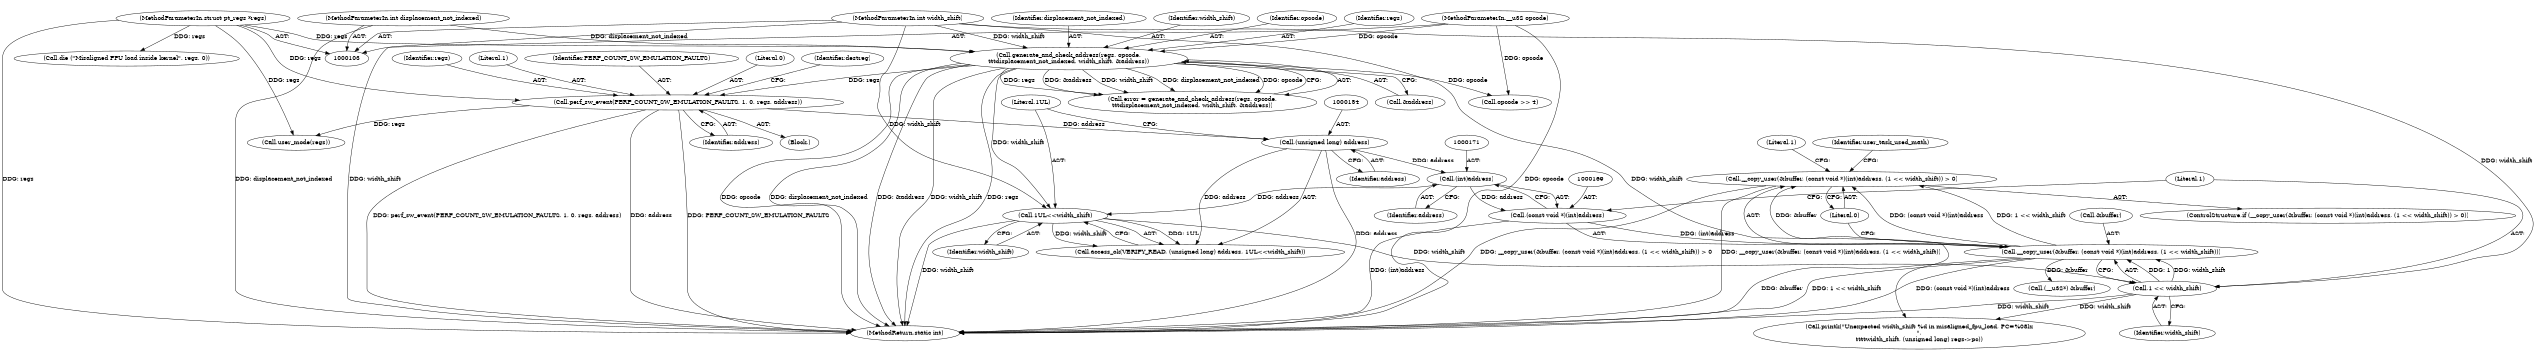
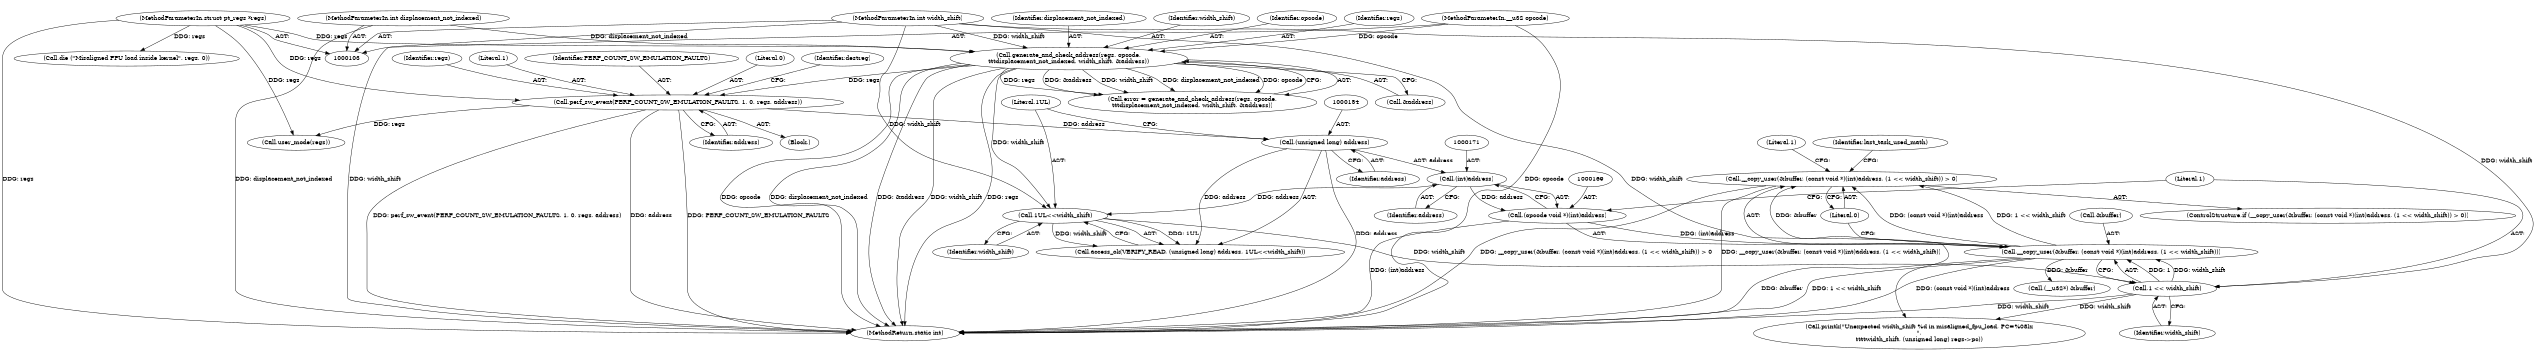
node "(Call,opcode >> 4)": removed
node "(Identifier,user_task_used_math)": label "(Identifier,user_task_used_math)" -> "(Identifier,last_task_used_math)"
edge "(Call,(unsigned long) address)" -> "(Call,(int)address)": label "DDG: address" -> "AST: address"
node "(Call,(const void *)(int)address)": label "(Call,(const void *)(int)address)" -> "(Call,(opcode void *)(int)address)"
edge "(Call,1UL<<width_shift)" -> "(MethodReturn,static int)": removed, label "DDG: width_shift"
